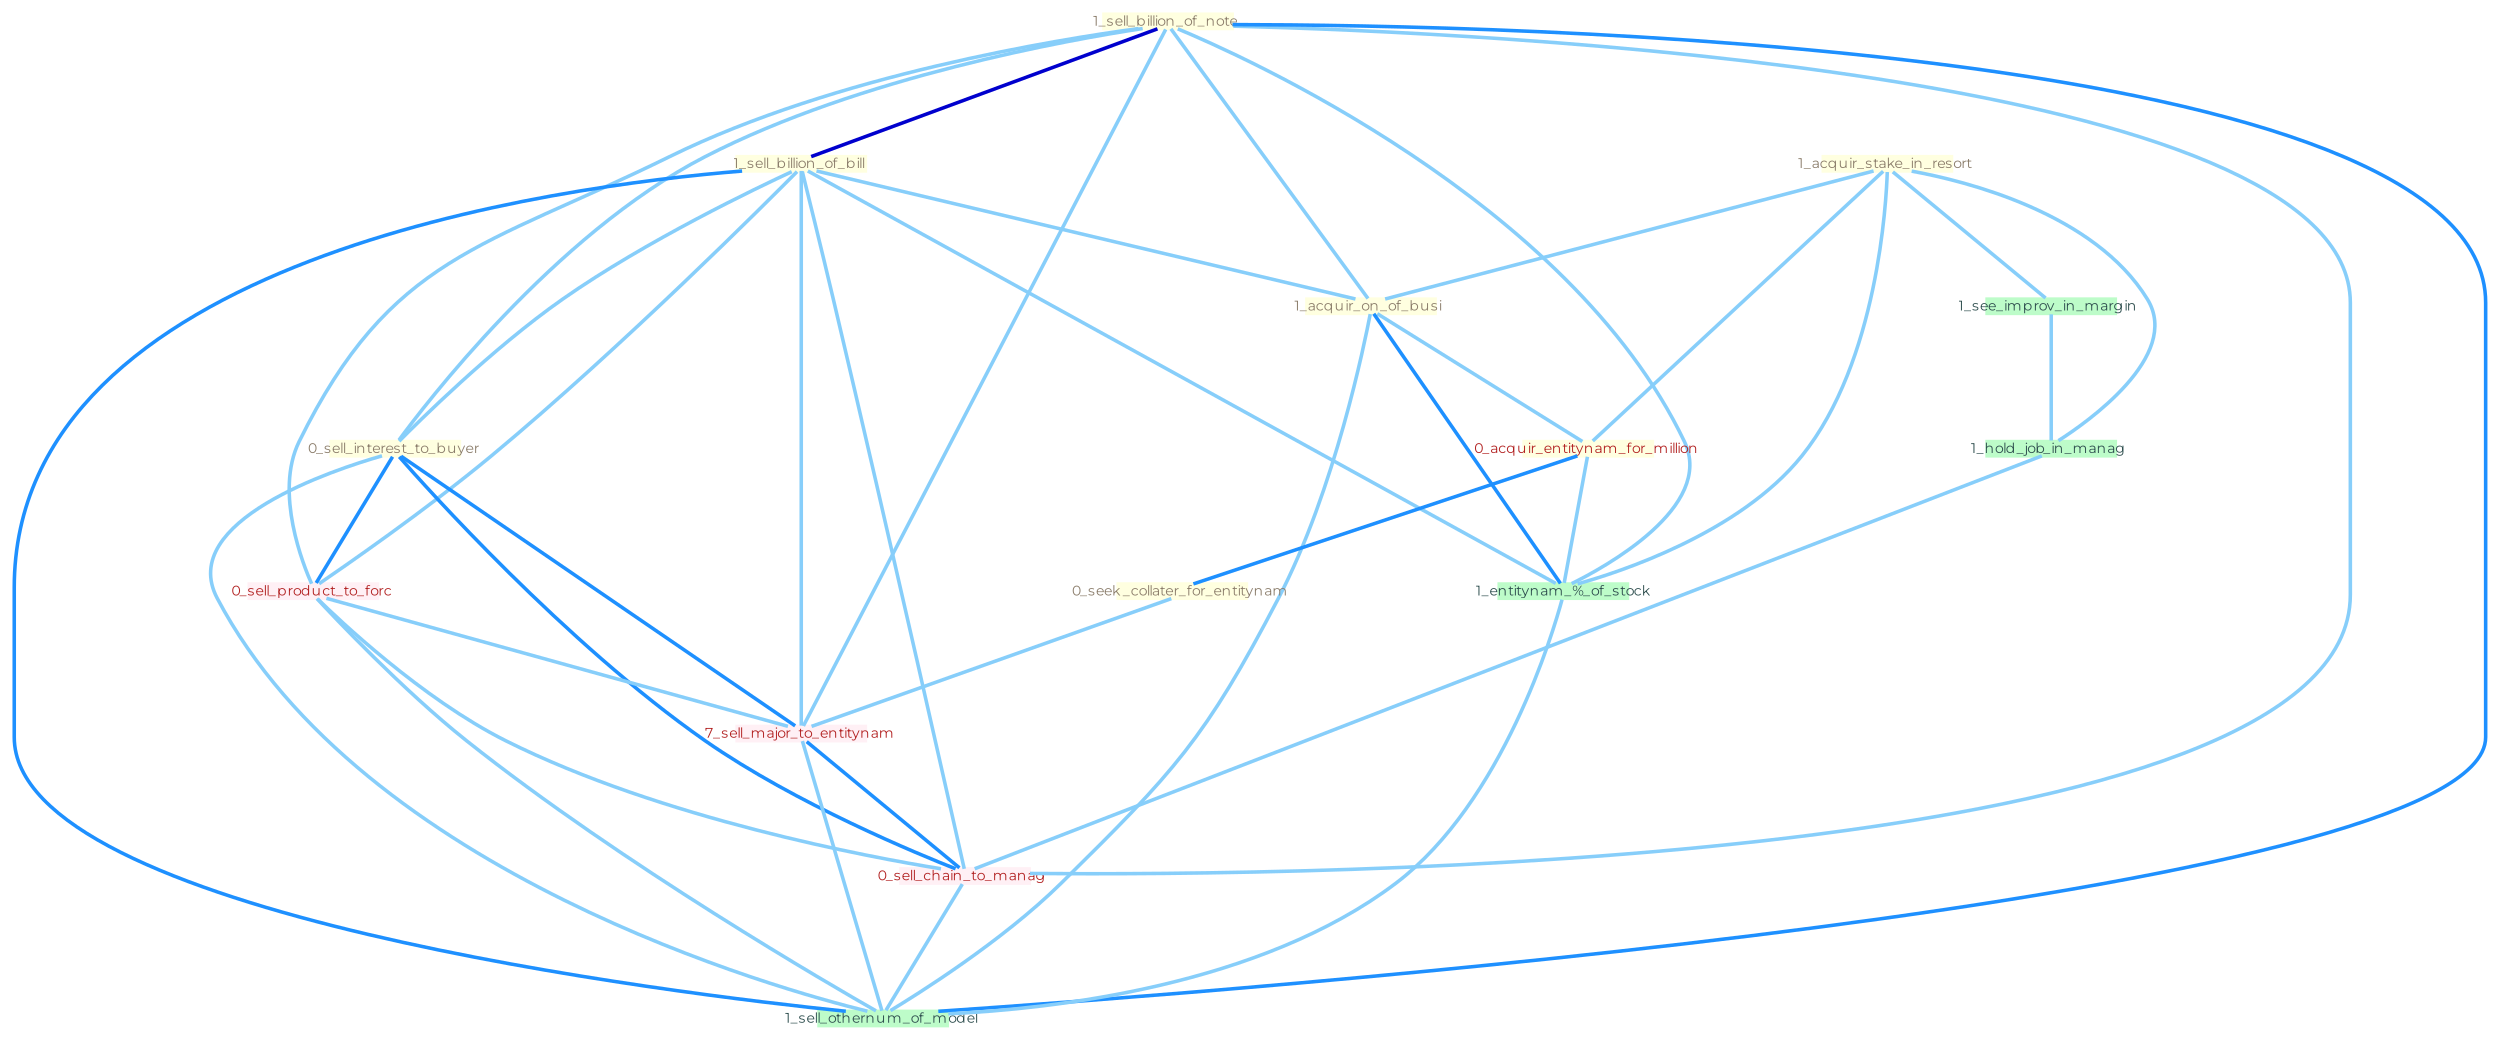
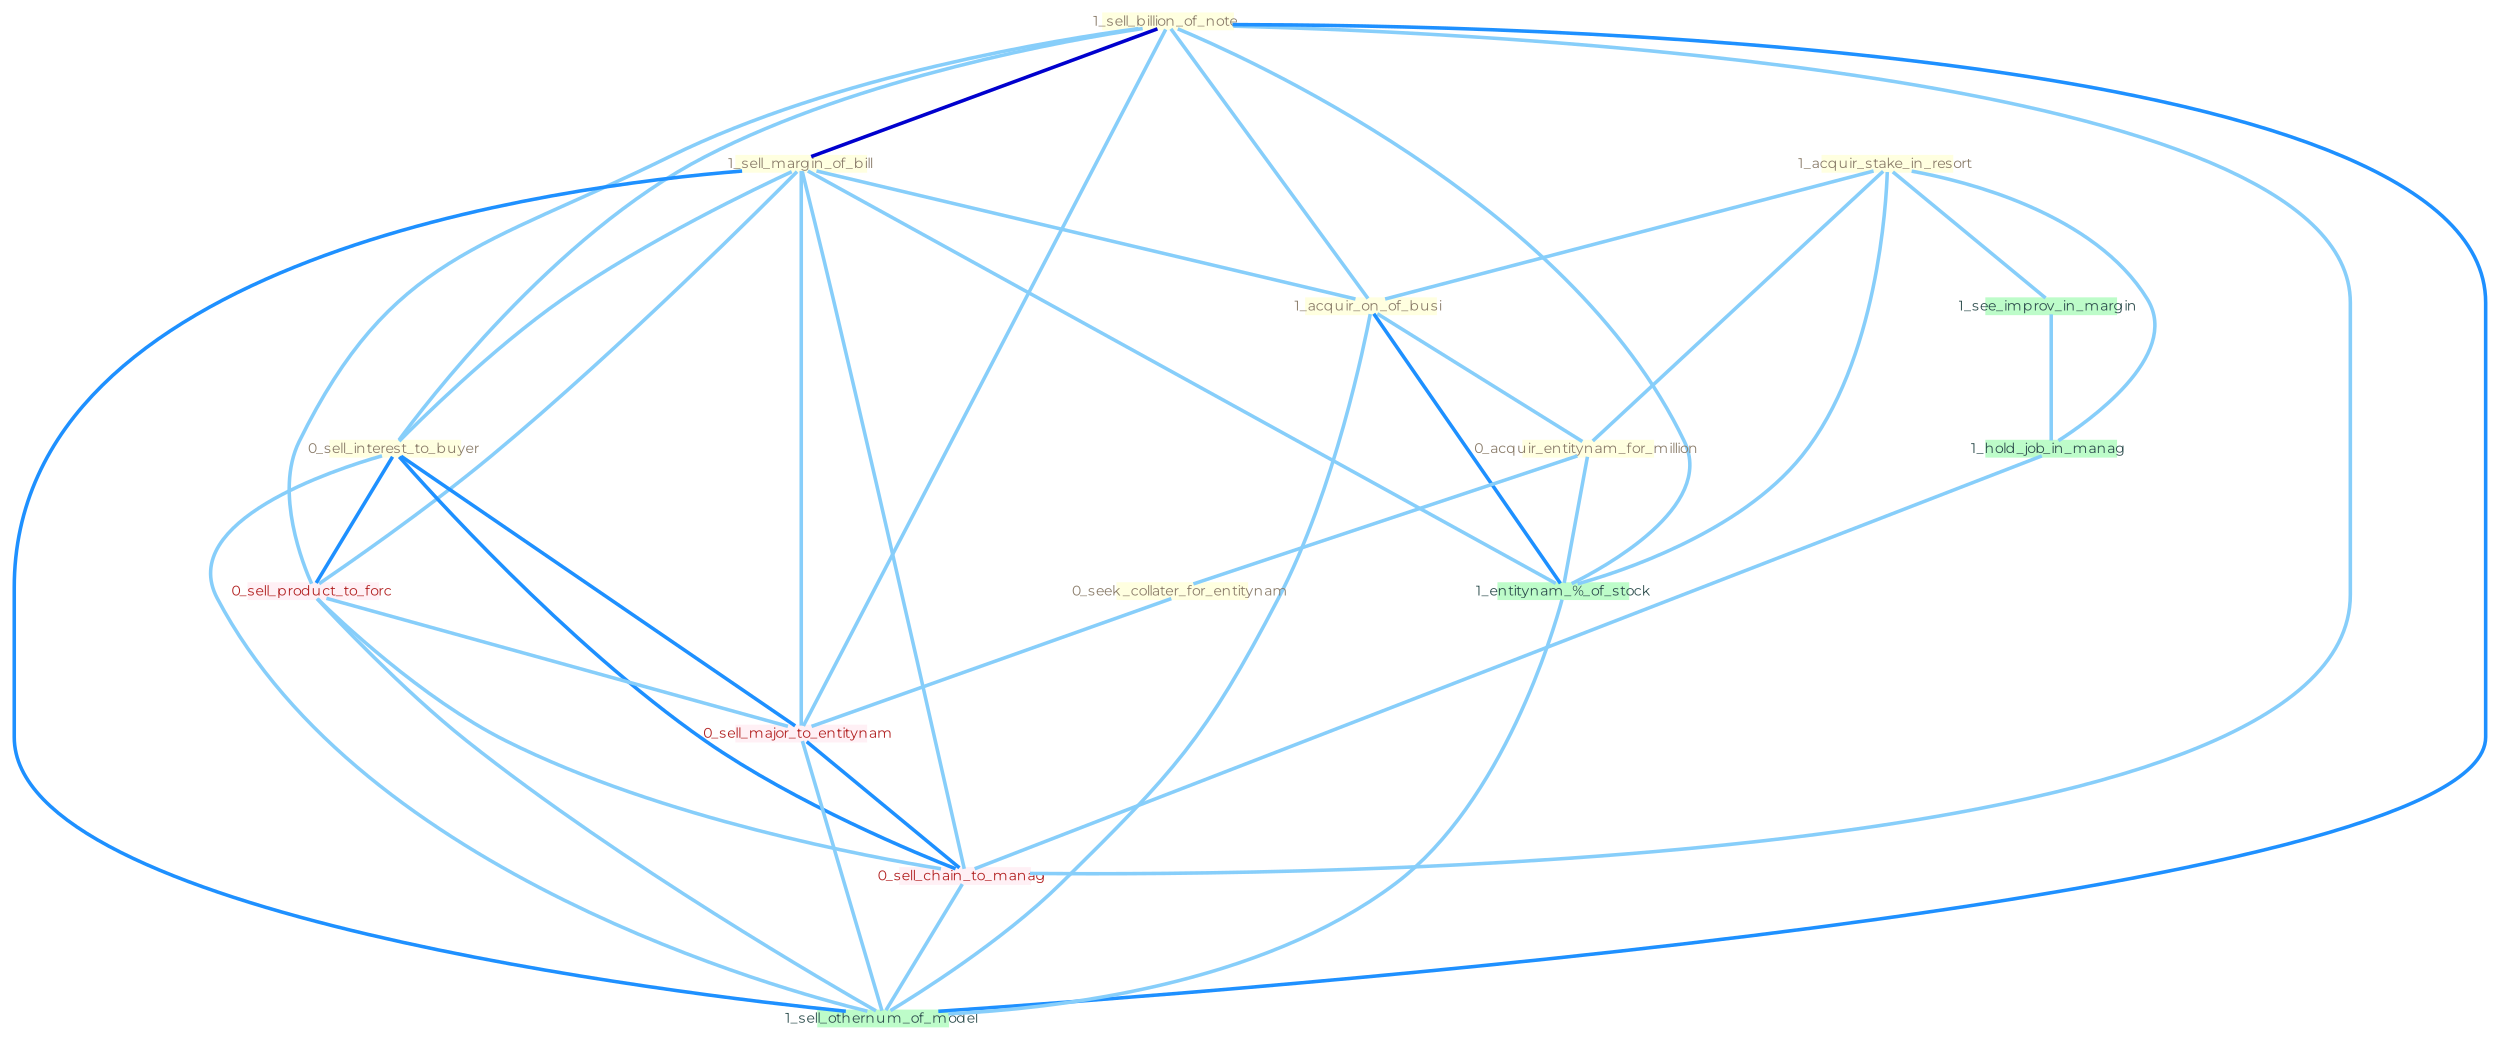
node "1_sell_billion_of_bill": label "1_sell_billion_of_bill" -> "1_sell_margin_of_bill"
node "0_acquir_entitynam_for_million": fontcolor #b22222 -> #8b7d6b
edge "0_acquir_entitynam_for_million" -- "0_seek_collater_for_entitynam": color #1e90ff -> #87cefa
node "7_sell_major_to_entitynam": label "7_sell_major_to_entitynam" -> "0_sell_major_to_entitynam"
